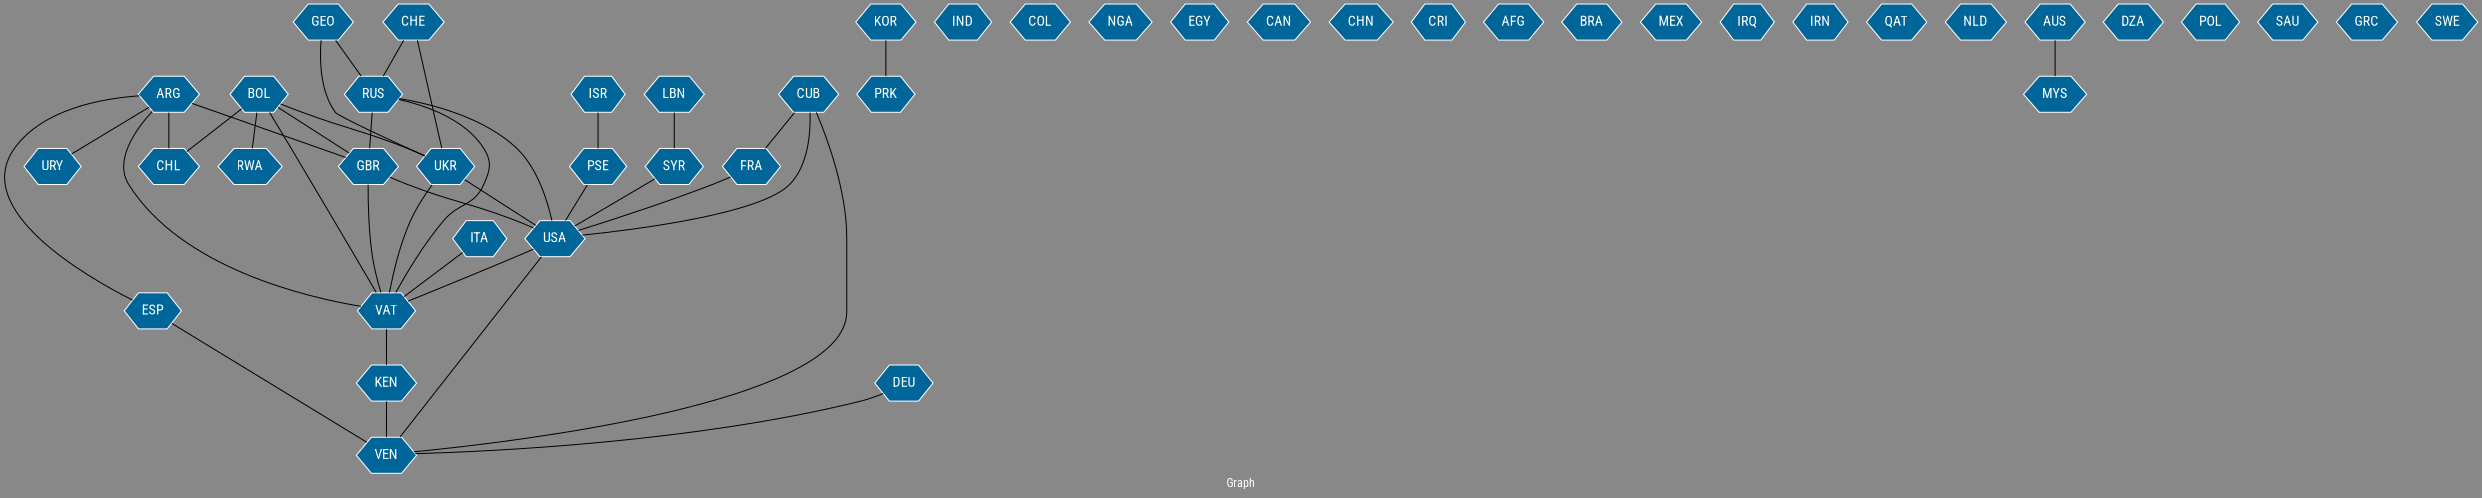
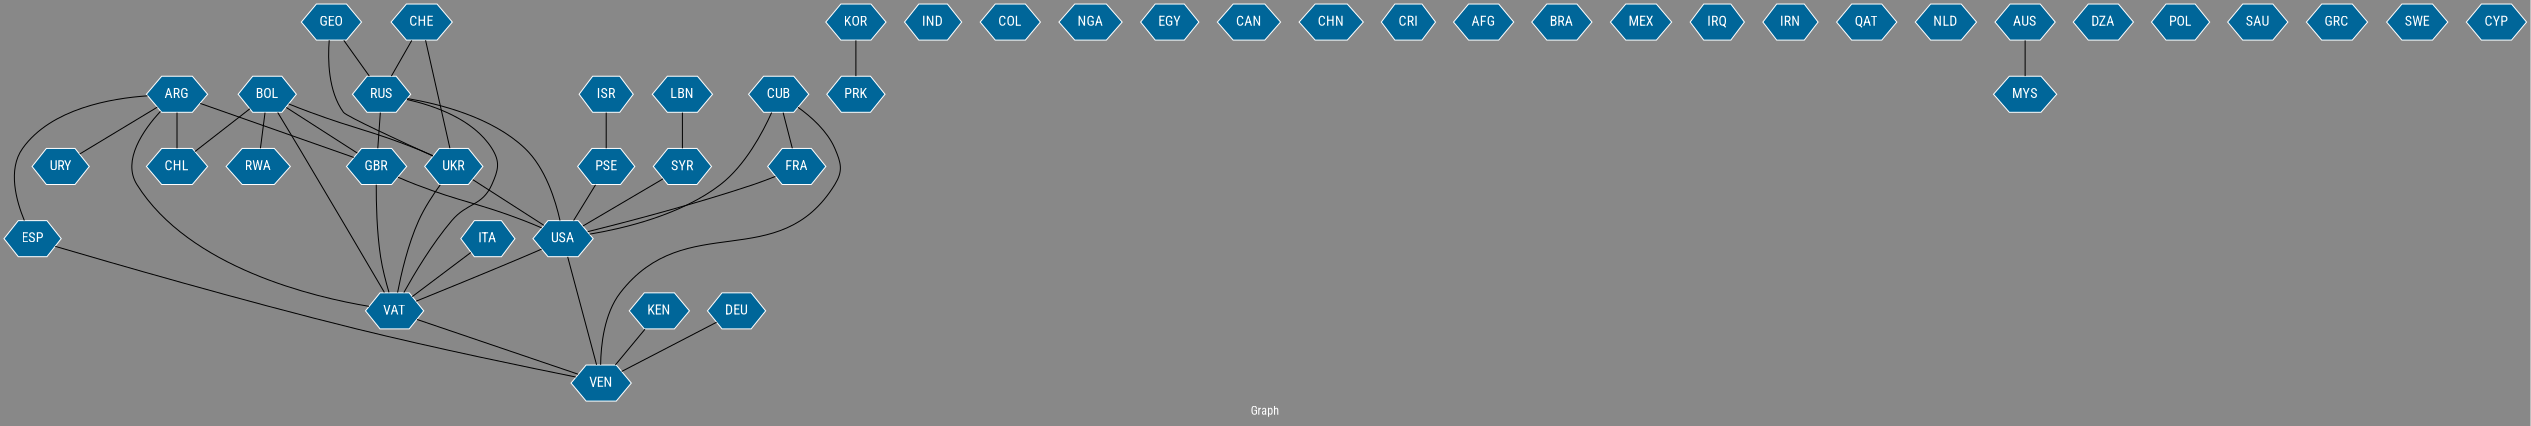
node "CYP": added
edge "VAT" -- "KEN": now "VAT" -- "VEN"
